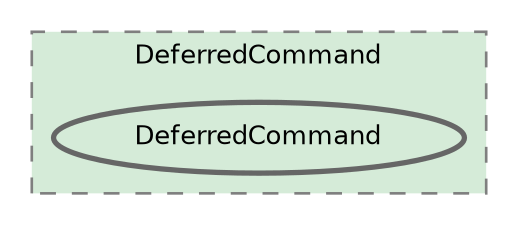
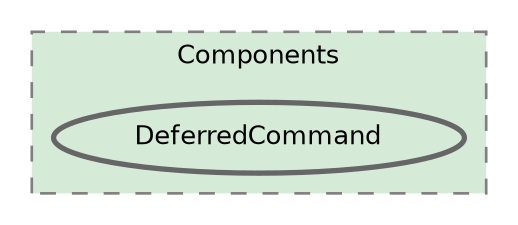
cluster "DeferredCommand": label "DeferredCommand" -> "Components"
